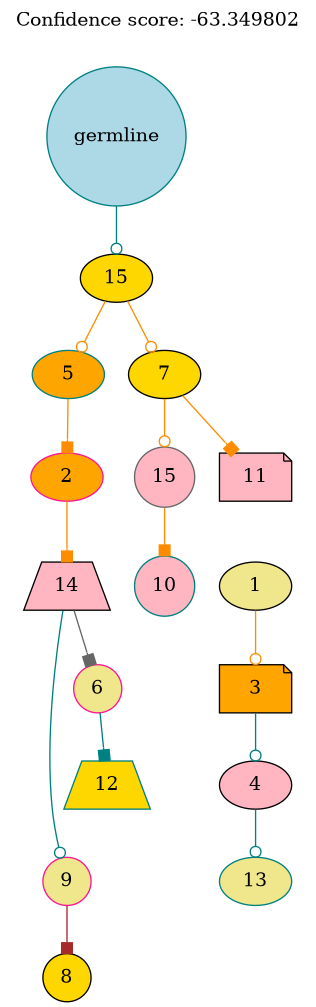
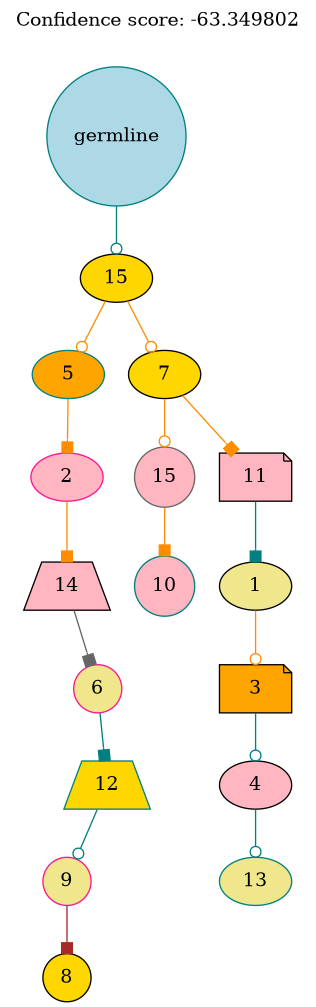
node "2": fillcolor orange -> lightpink
edge "11" -> "1": added
edge "14" -> "9": now "12" -> "9"
